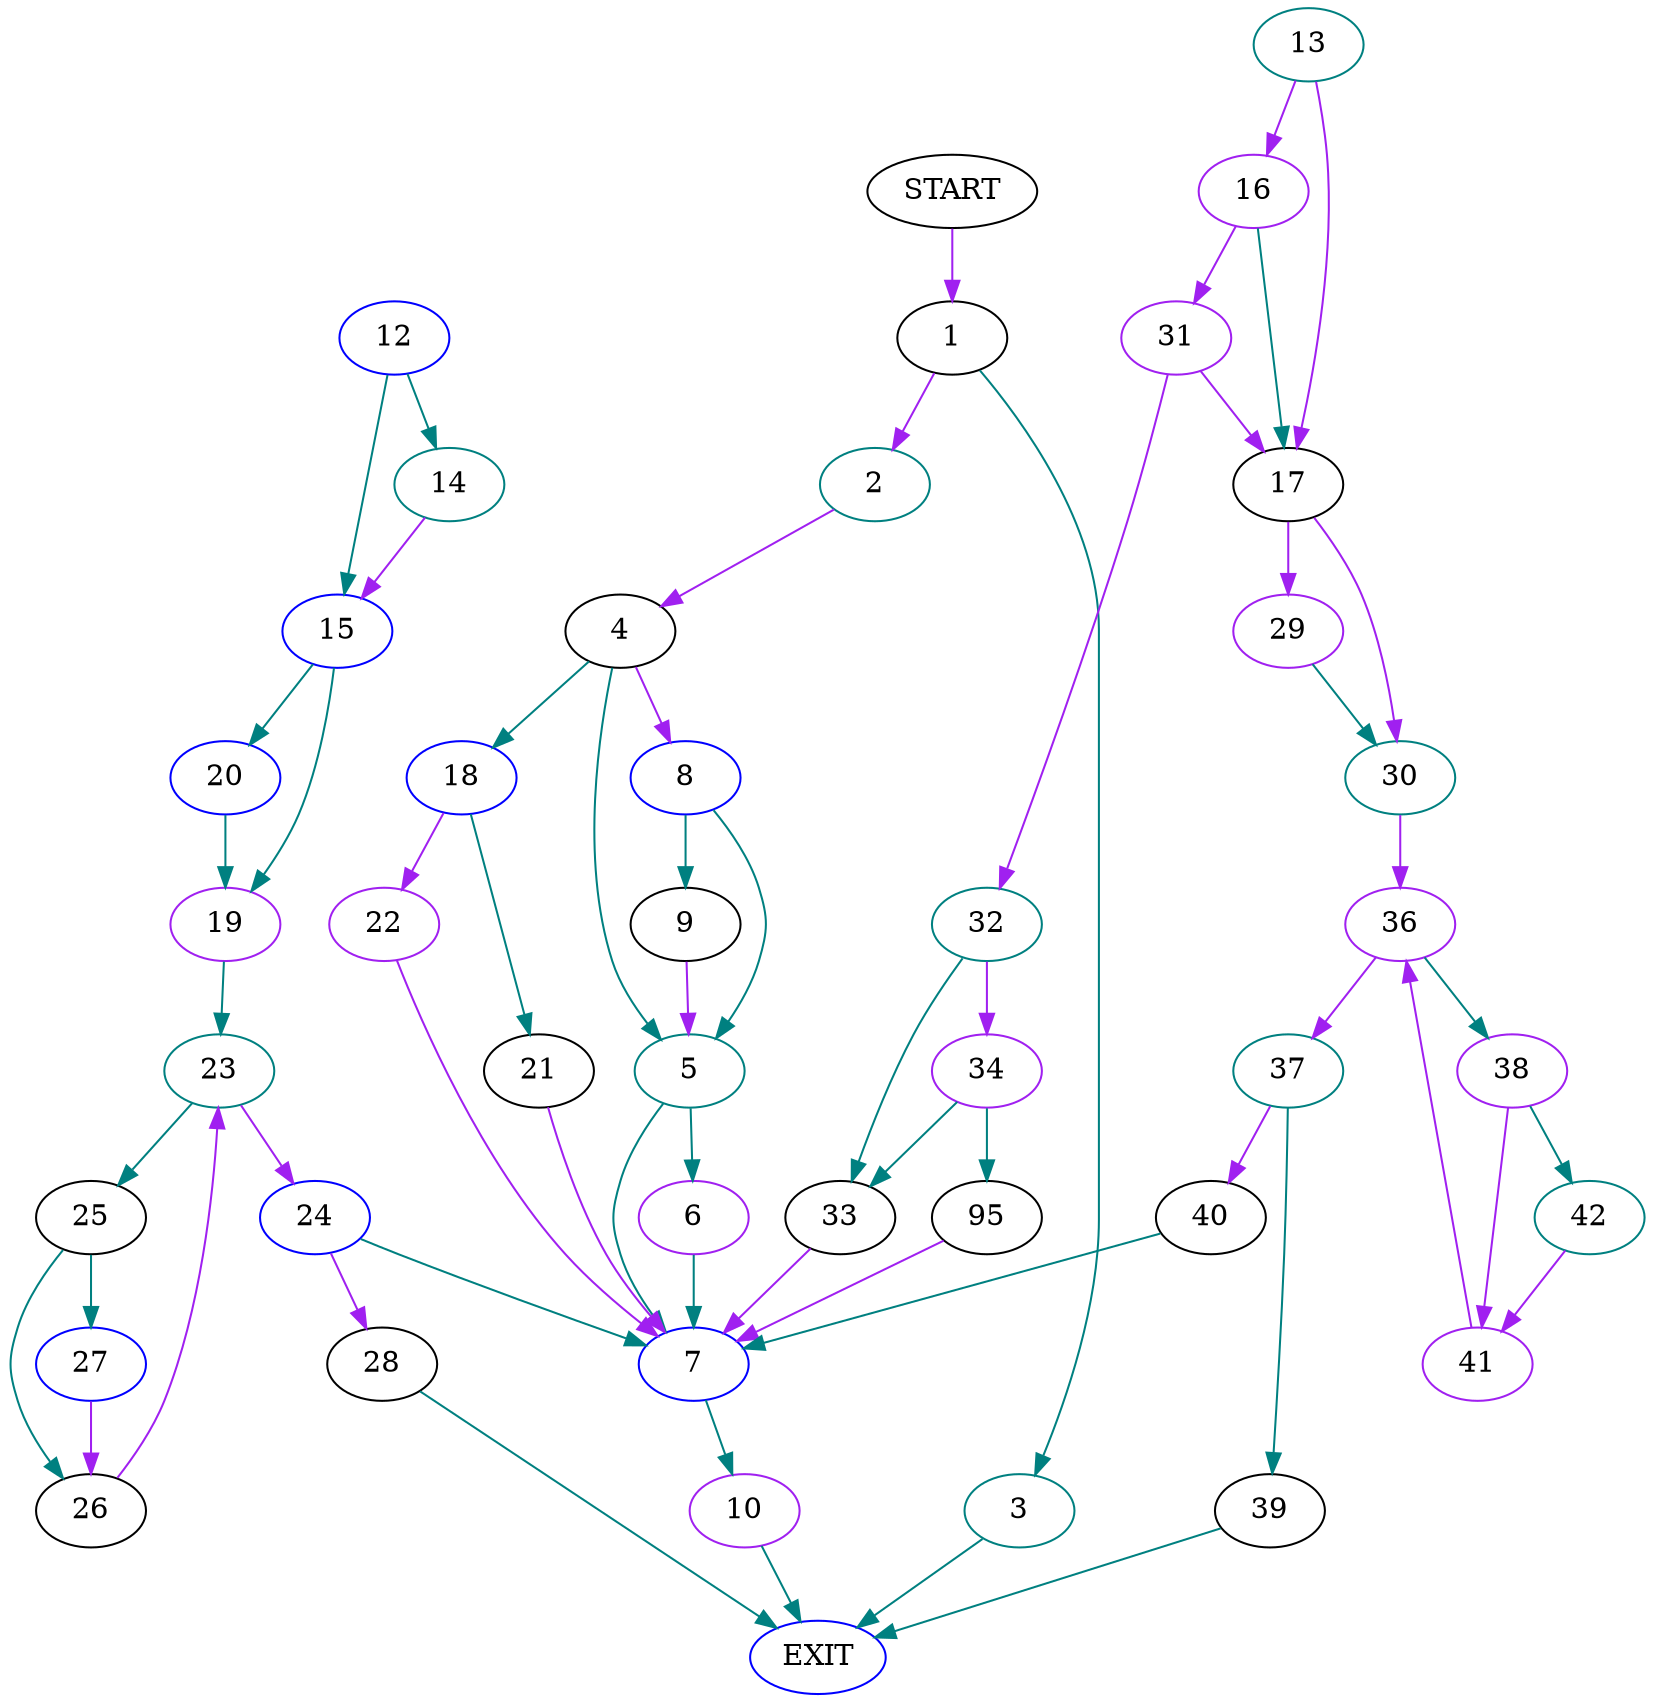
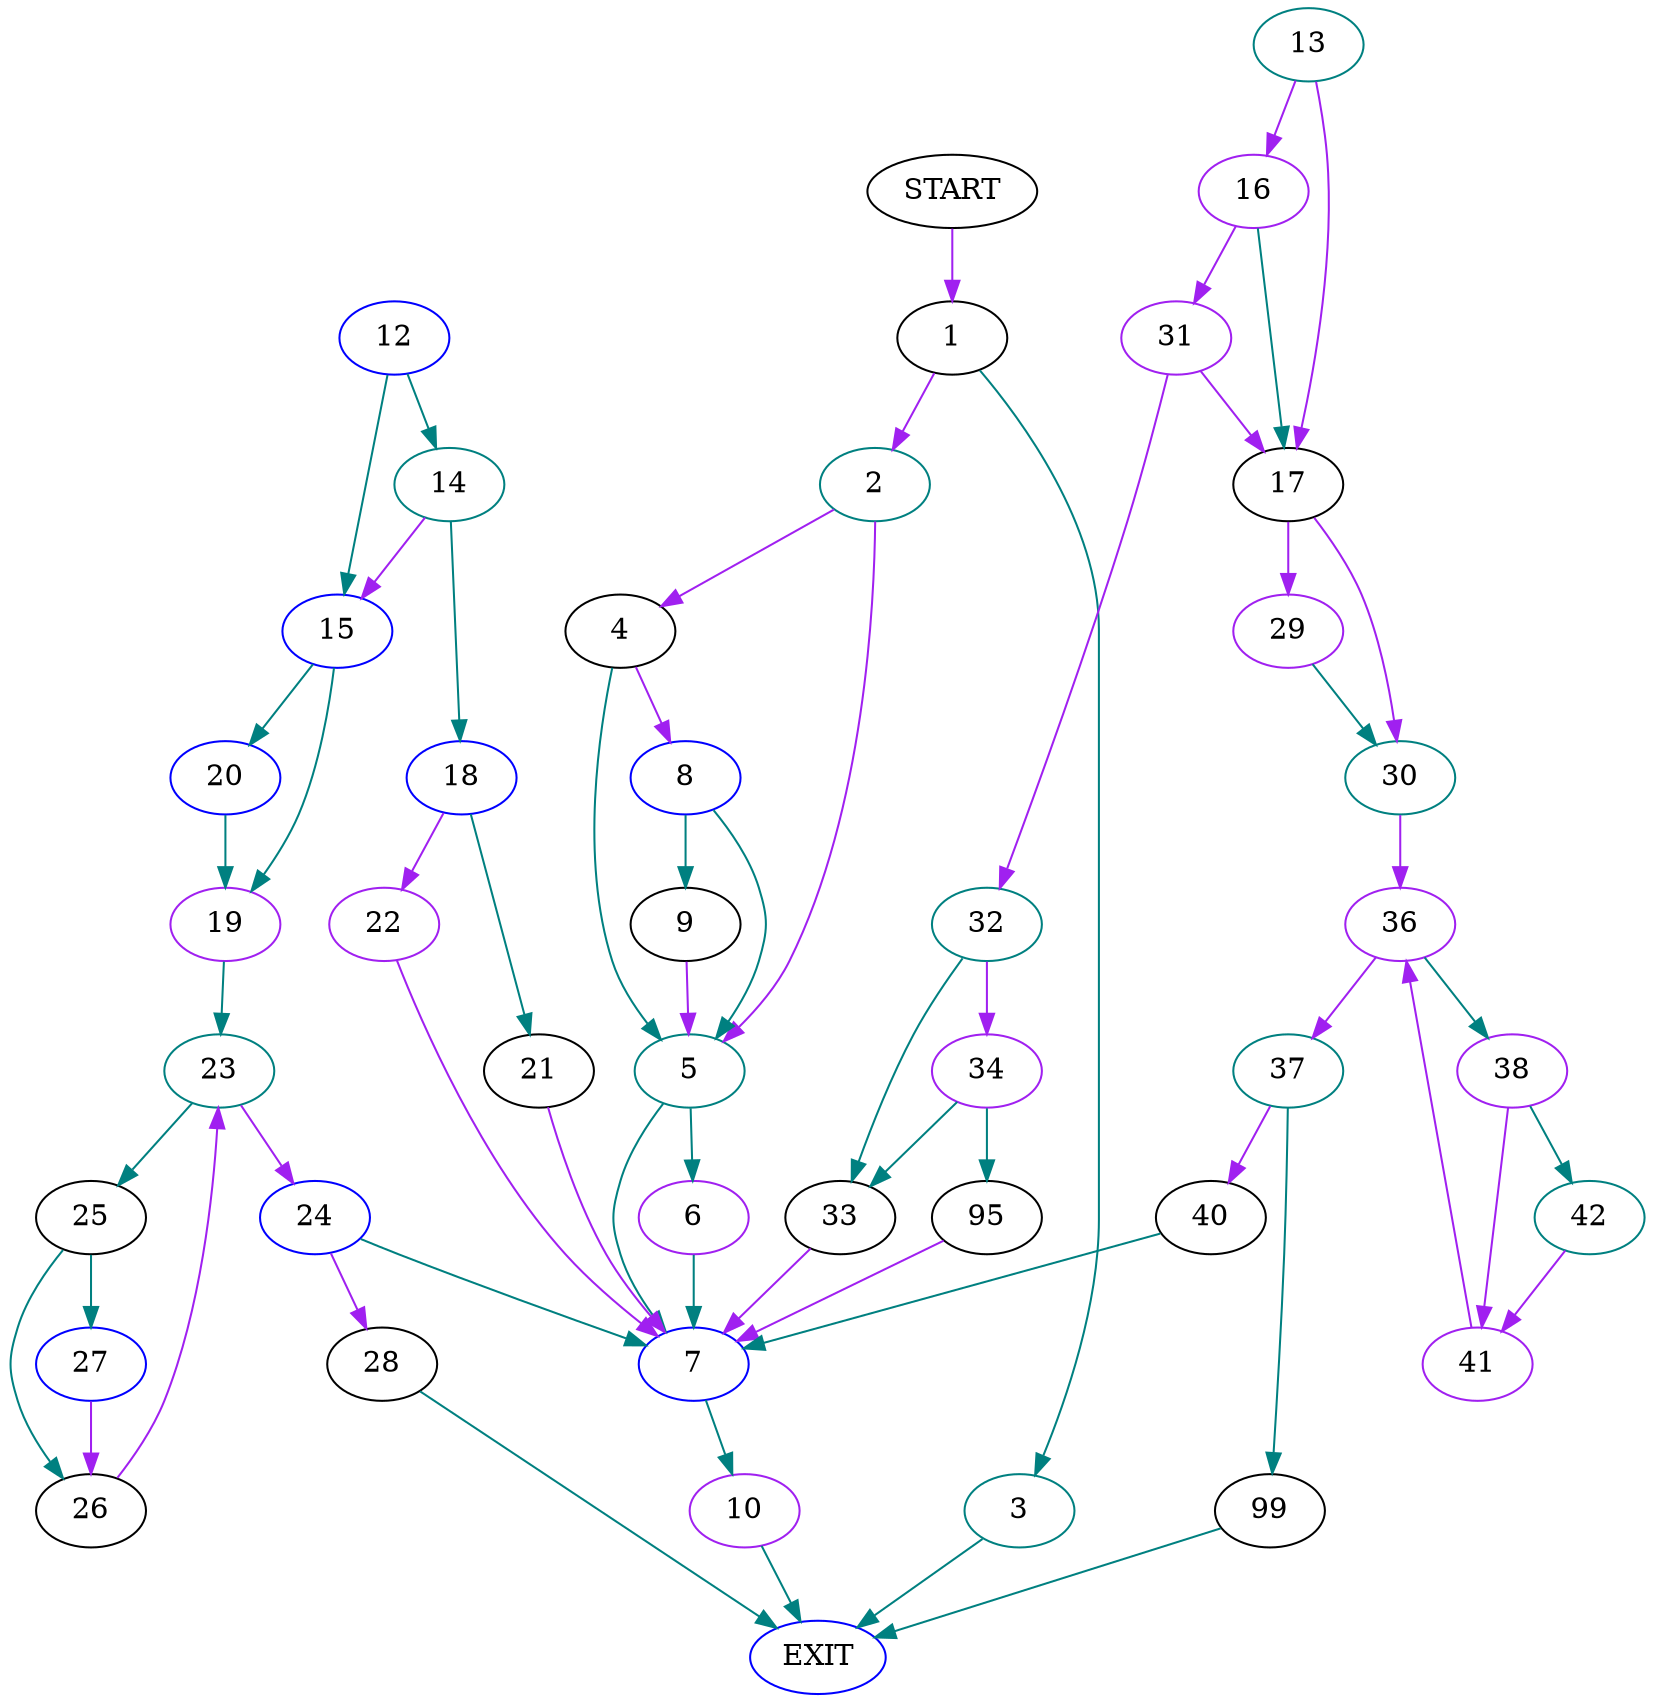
edge "4" -> "18": now "14" -> "18"
edge "2" -> "5": added
node "39": label "39" -> "99"
